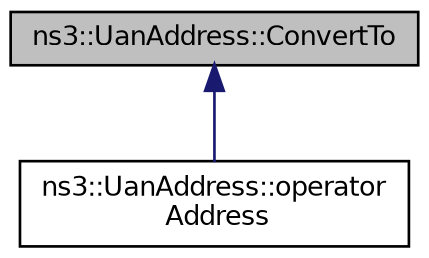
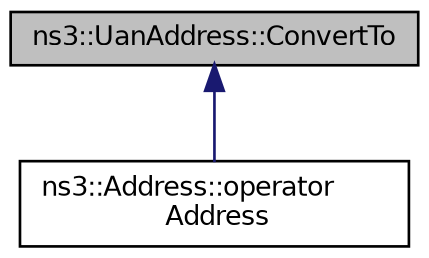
node "ns3::UanAddress::operator Address": label "ns3::UanAddress::operator Address" -> "ns3::Address::operator Address"
